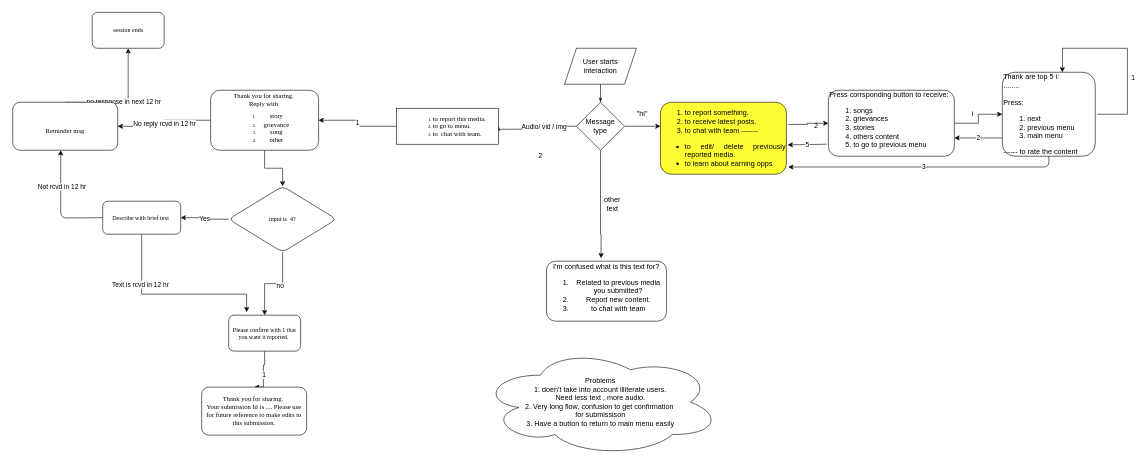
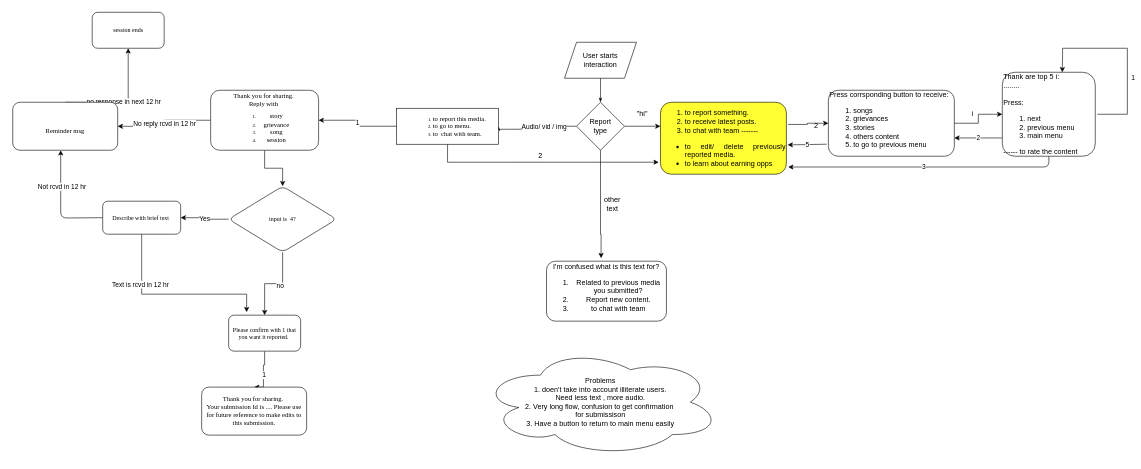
node "User starts interaction": moved (600, 66) -> (600, 60)
node "Thank you for sharing. Reply with story grievance song other": label "Thank you for sharing. Reply with story grievance song other" -> "Thank you for sharing. Reply with story grievance song session"
node "Message type": label "Message type" -> "Report type"
edge "to report this media. to go to menu. to chat with team." -> "to report something. to receive latest posts. to chat with team ------- to edit/ delete previously reported media. to learn about earning opps": added
